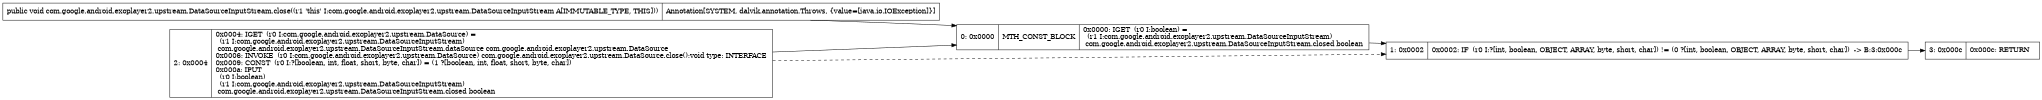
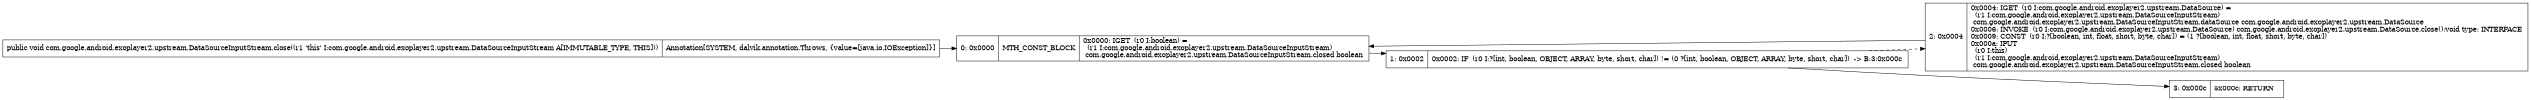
node "3: 0x000c": text "0x000c: RETURN" -> "5x000c: RETURN"
edge "2: 0x0004" -> "1: 0x0002": reversed
node "2: 0x0004": text "(r0 I:boolean)" -> "(r0 I:this)"
